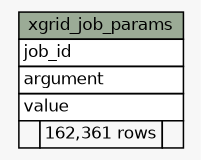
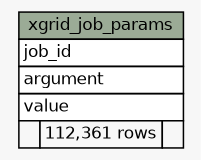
node "xgrid_job_params": text "162,361 rows" -> "112,361 rows"
